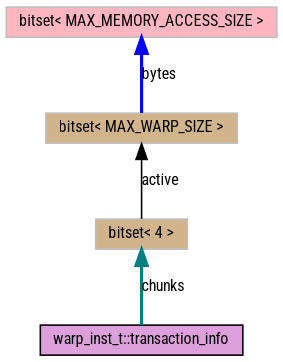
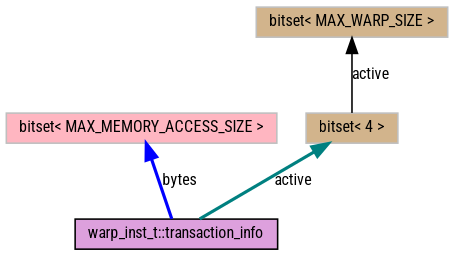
edge "bitset< MAX_WARP_SIZE >" -> "bitset< MAX_MEMORY_ACCESS_SIZE >": now "warp_inst_t::transaction_info" -> "bitset< MAX_MEMORY_ACCESS_SIZE >"
edge "warp_inst_t::transaction_info" -> "bitset< 4 >": label "chunks" -> "active"
